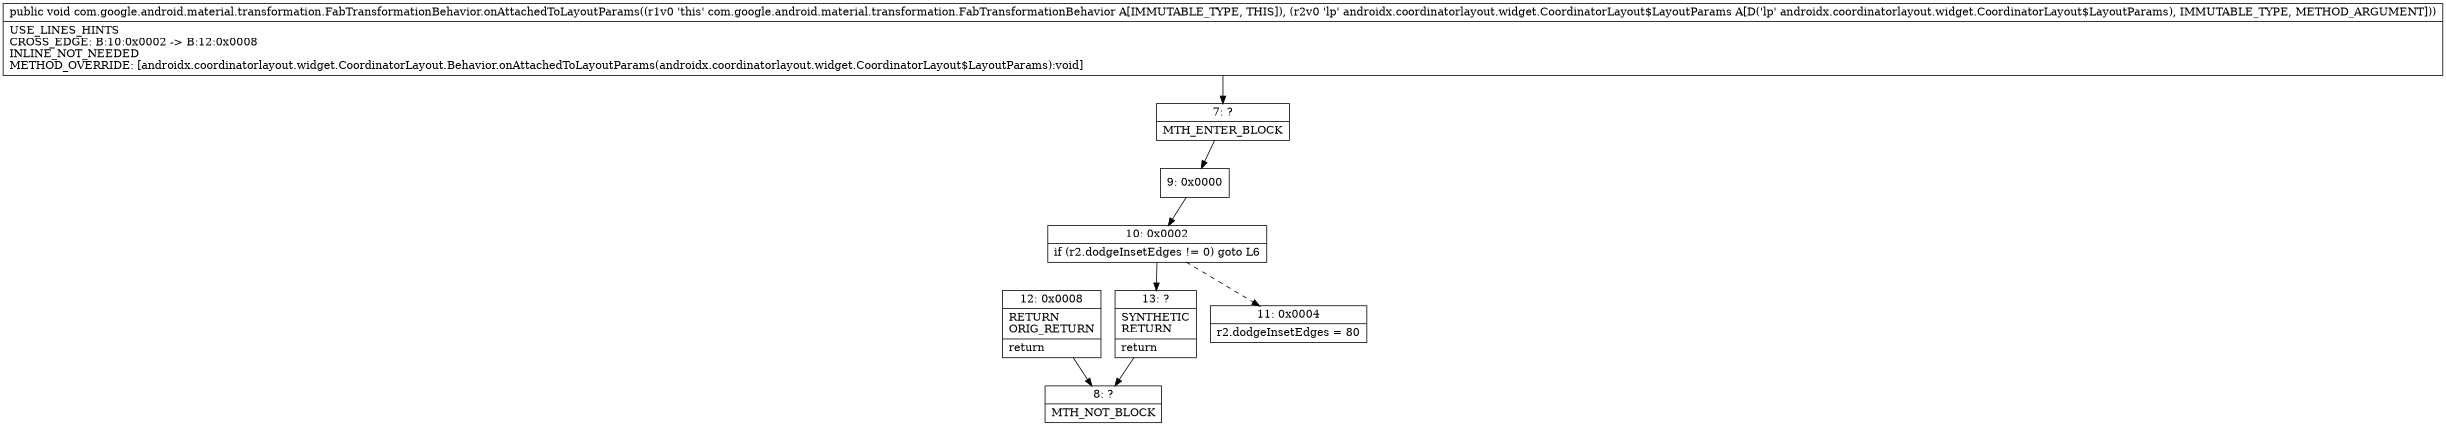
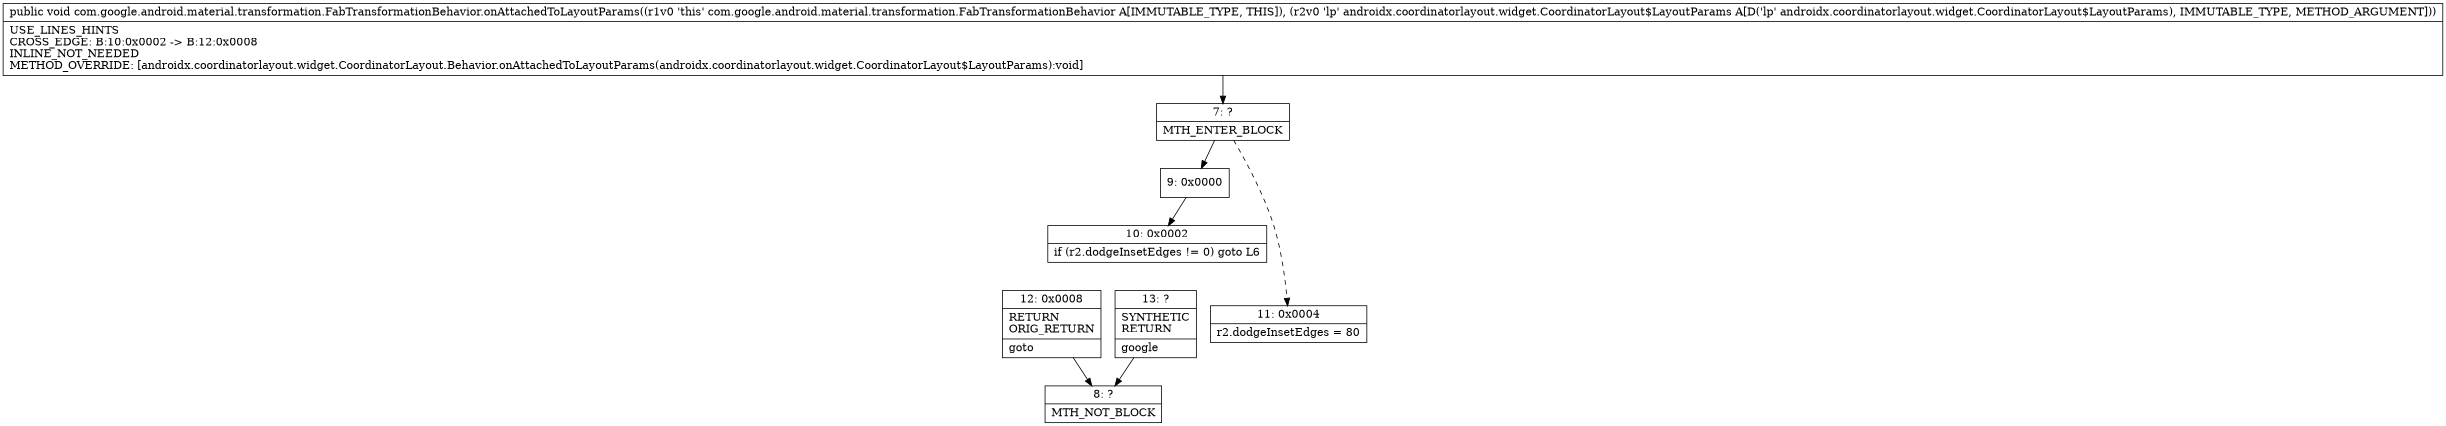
edge "10: 0x0002" -> "13: ?": removed
edge "10: 0x0002" -> "11: 0x0004": now "7: ?" -> "11: 0x0004"
node "12: 0x0008": text "return" -> "goto"
node "13: ?": text "return" -> "google"
